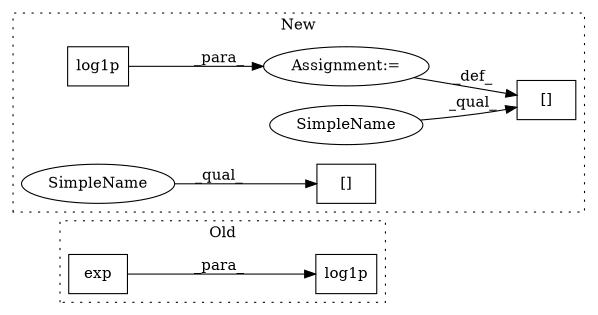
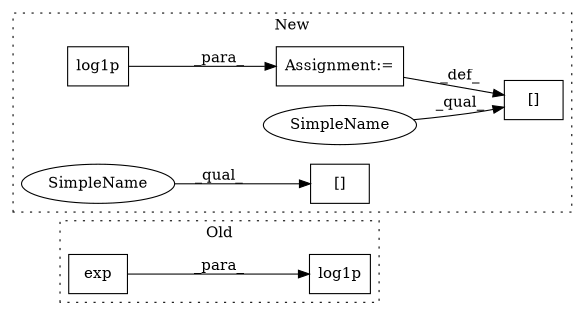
node "Assignment:=": shape ellipse -> box
